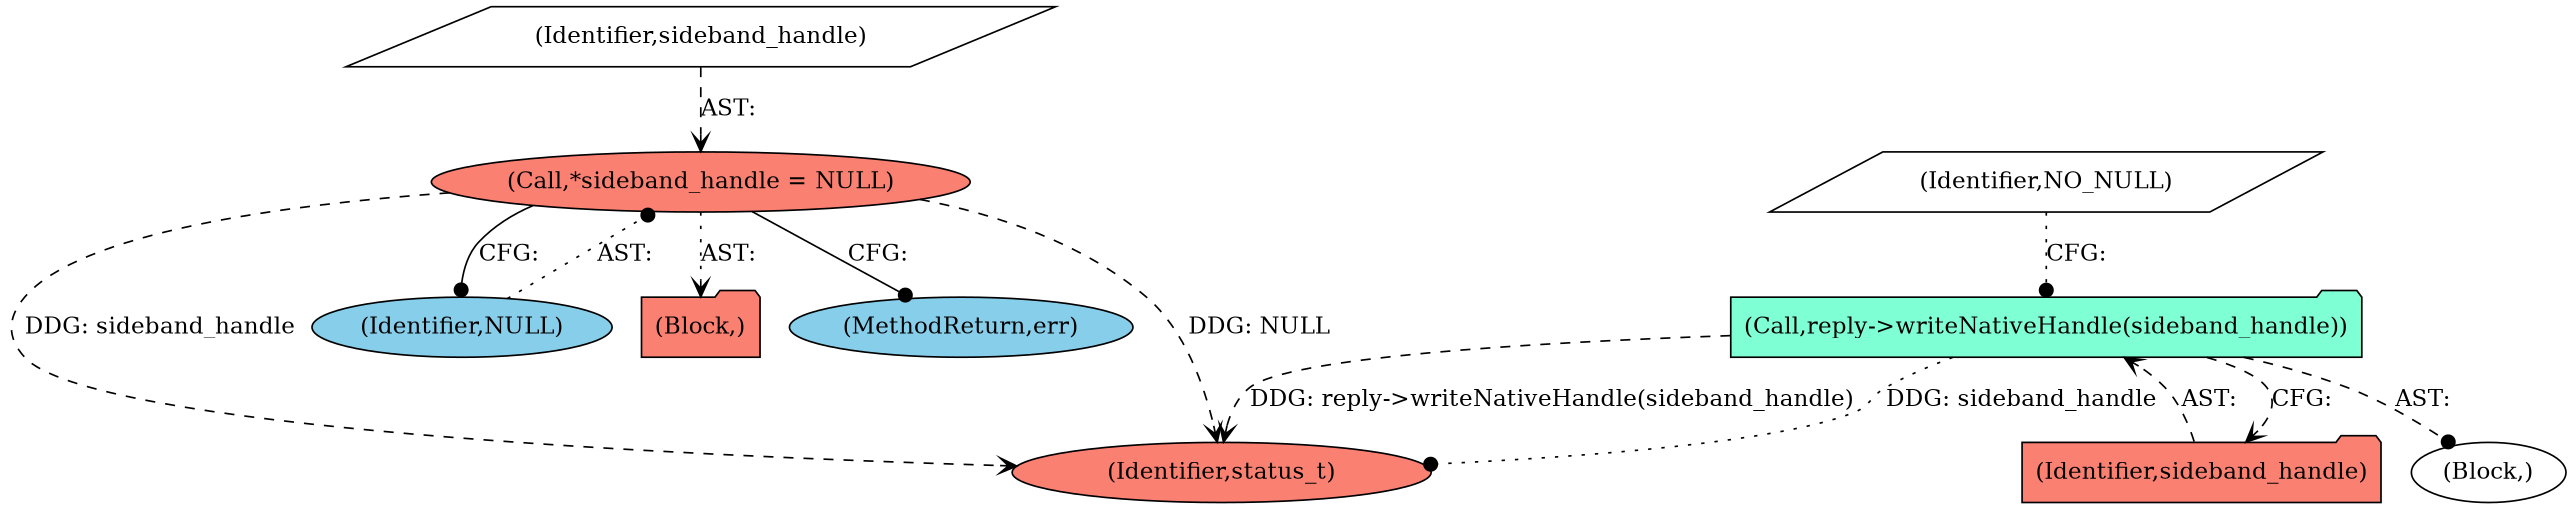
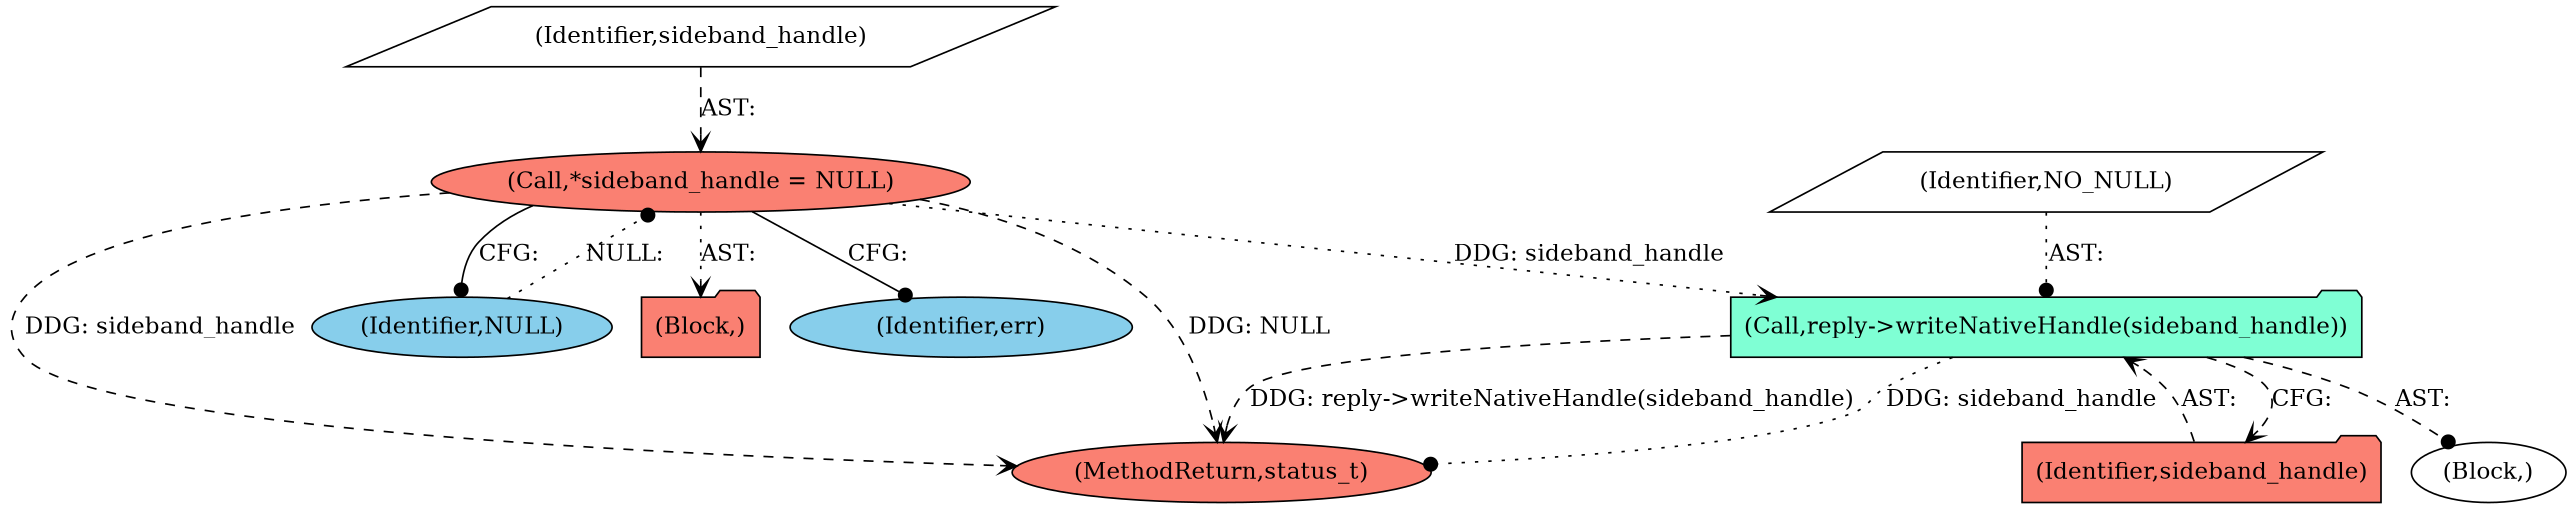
edge "(Call,*sideband_handle = NULL)" -> "(Call,reply->writeNativeHandle(sideband_handle))": added, label "DDG: sideband_handle"
edge "(Identifier,NULL)" -> "(Call,*sideband_handle = NULL)": label "AST: " -> "NULL: "
edge "(Identifier,NO_NULL)" -> "(Call,reply->writeNativeHandle(sideband_handle))": label "CFG: " -> "AST: "
node "(MethodReturn,err)": label "(MethodReturn,err)" -> "(Identifier,err)"
node "(Identifier,status_t)": label "(Identifier,status_t)" -> "(MethodReturn,status_t)"
